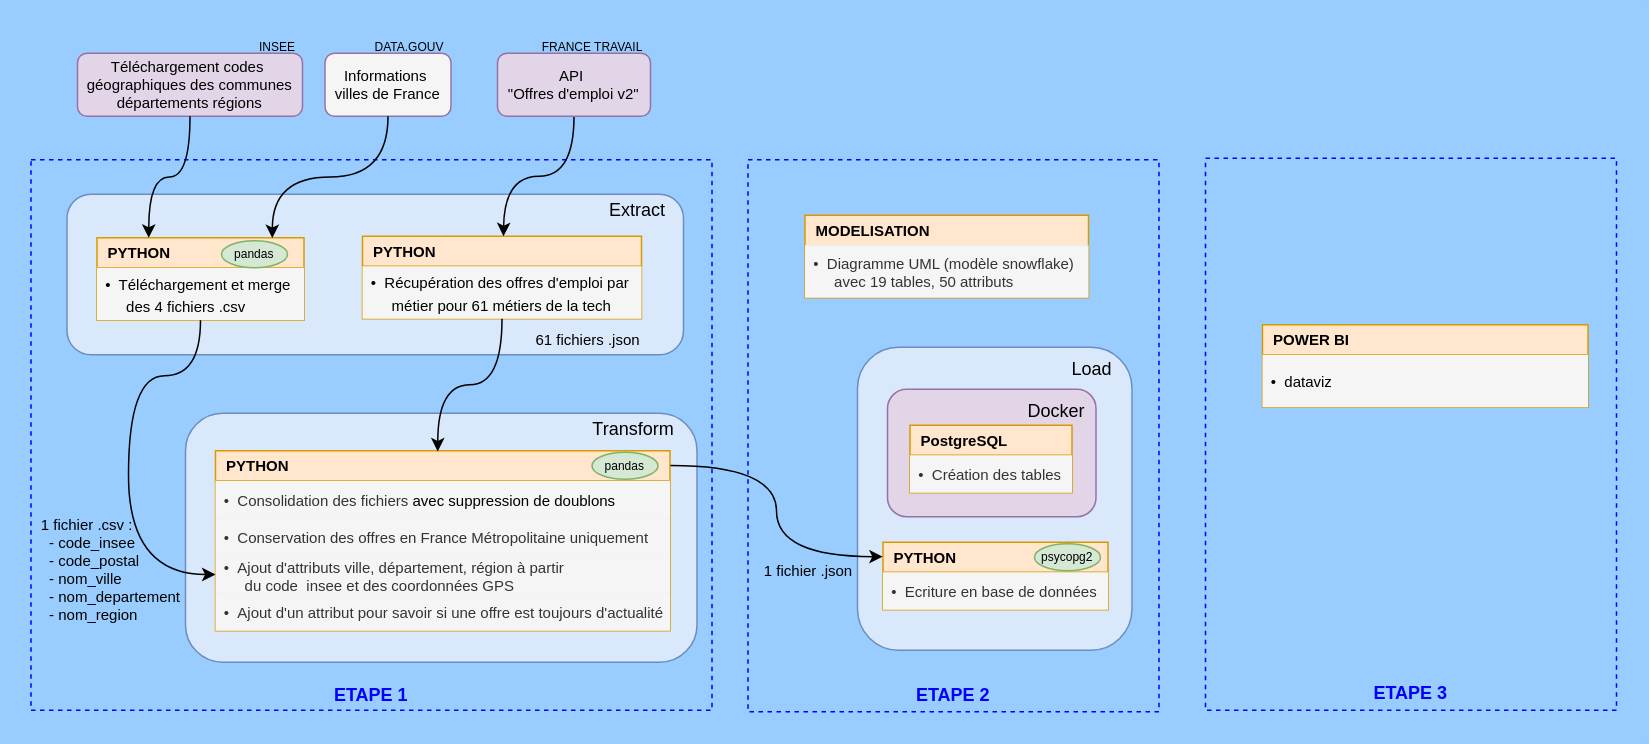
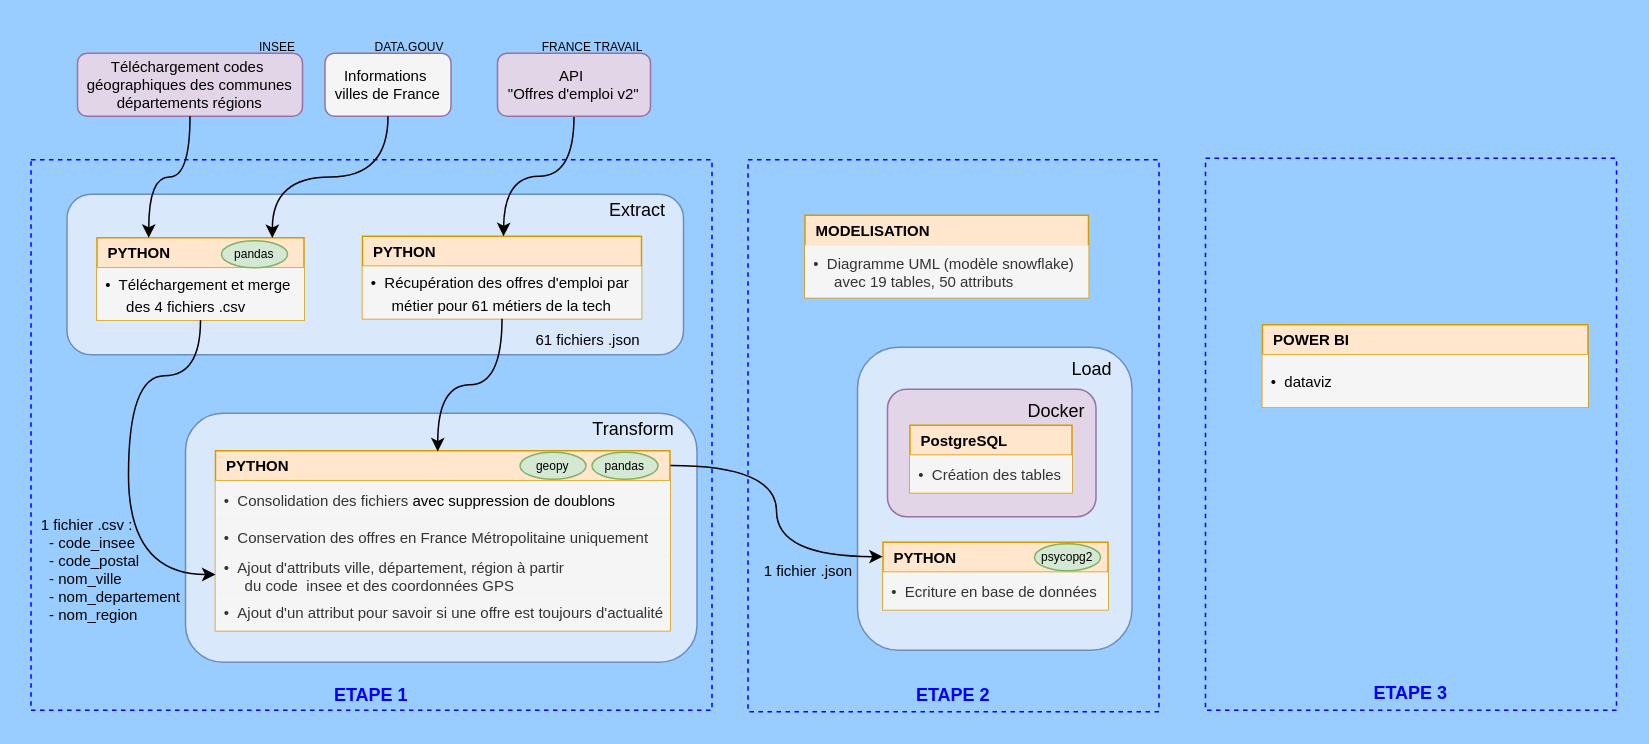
node "geopy": added
